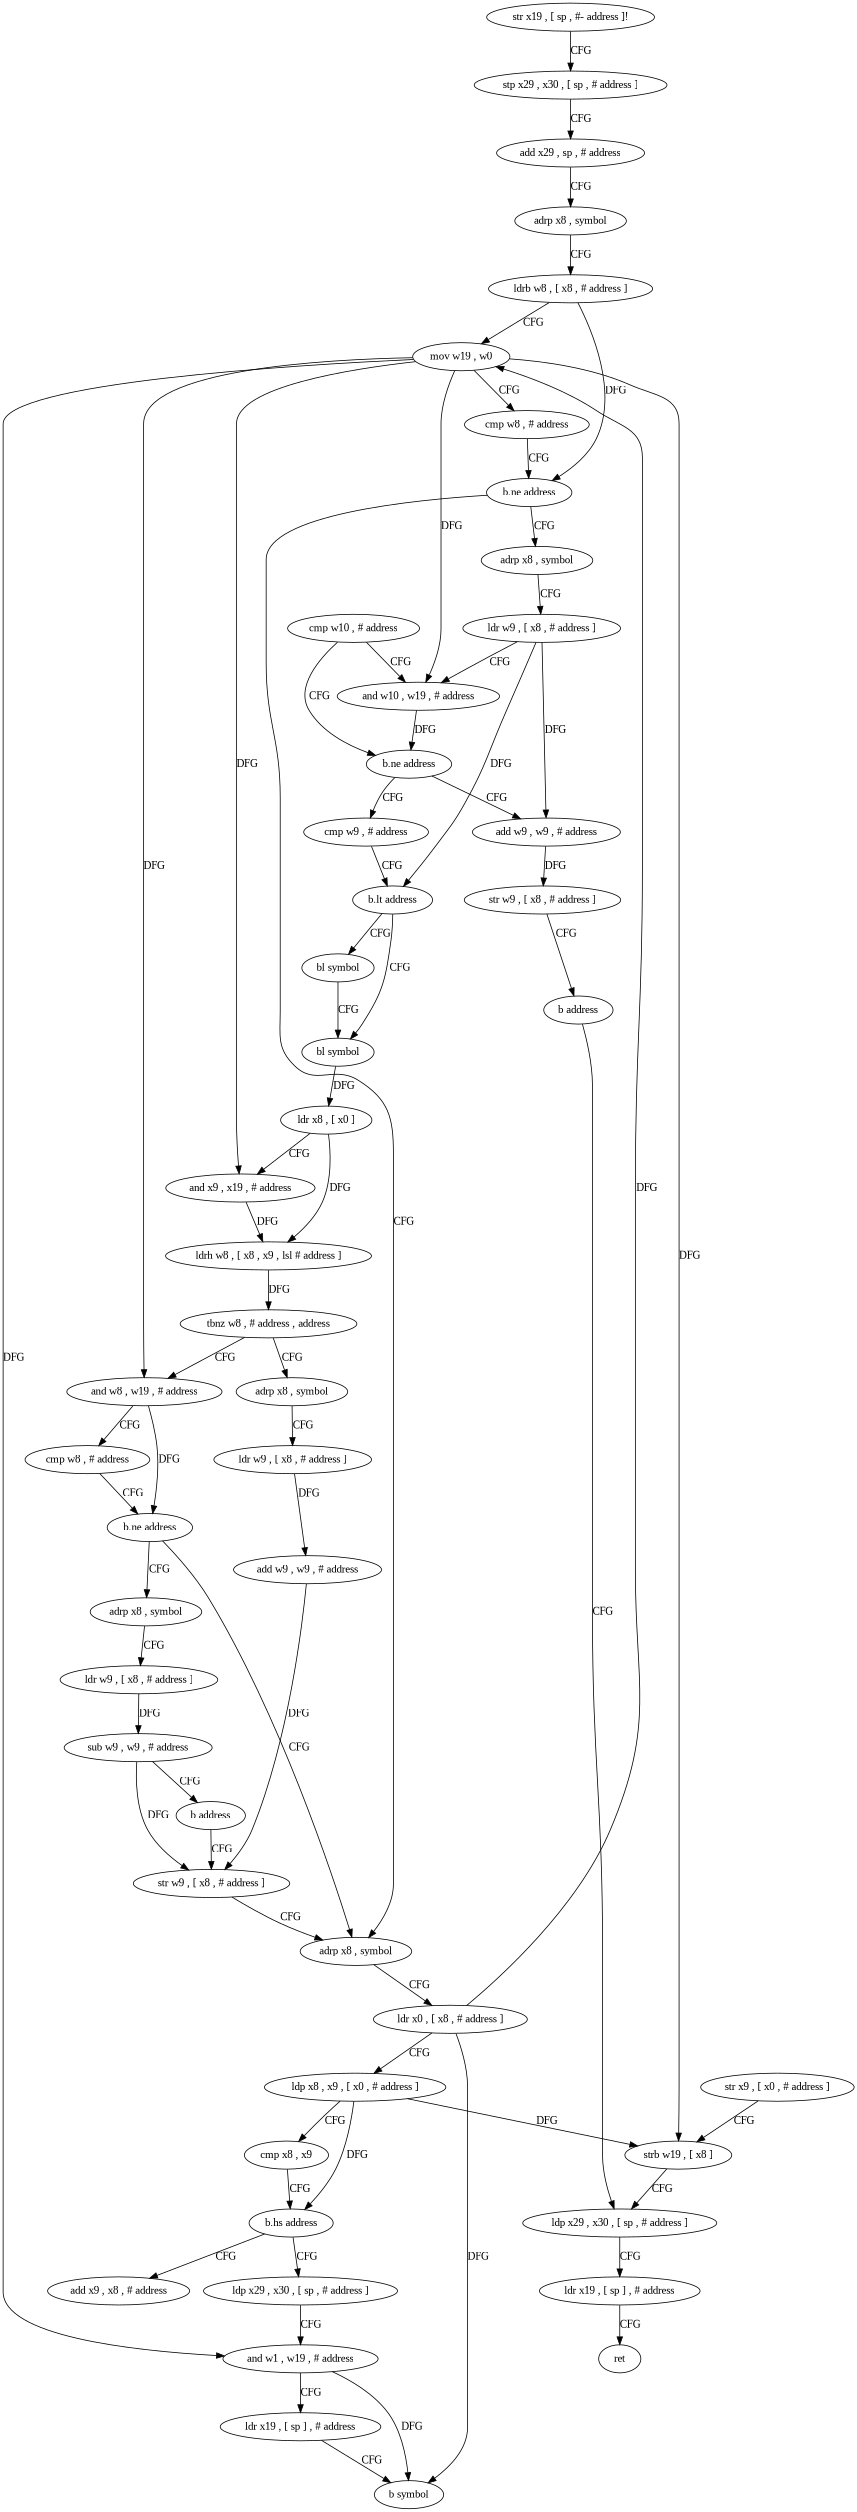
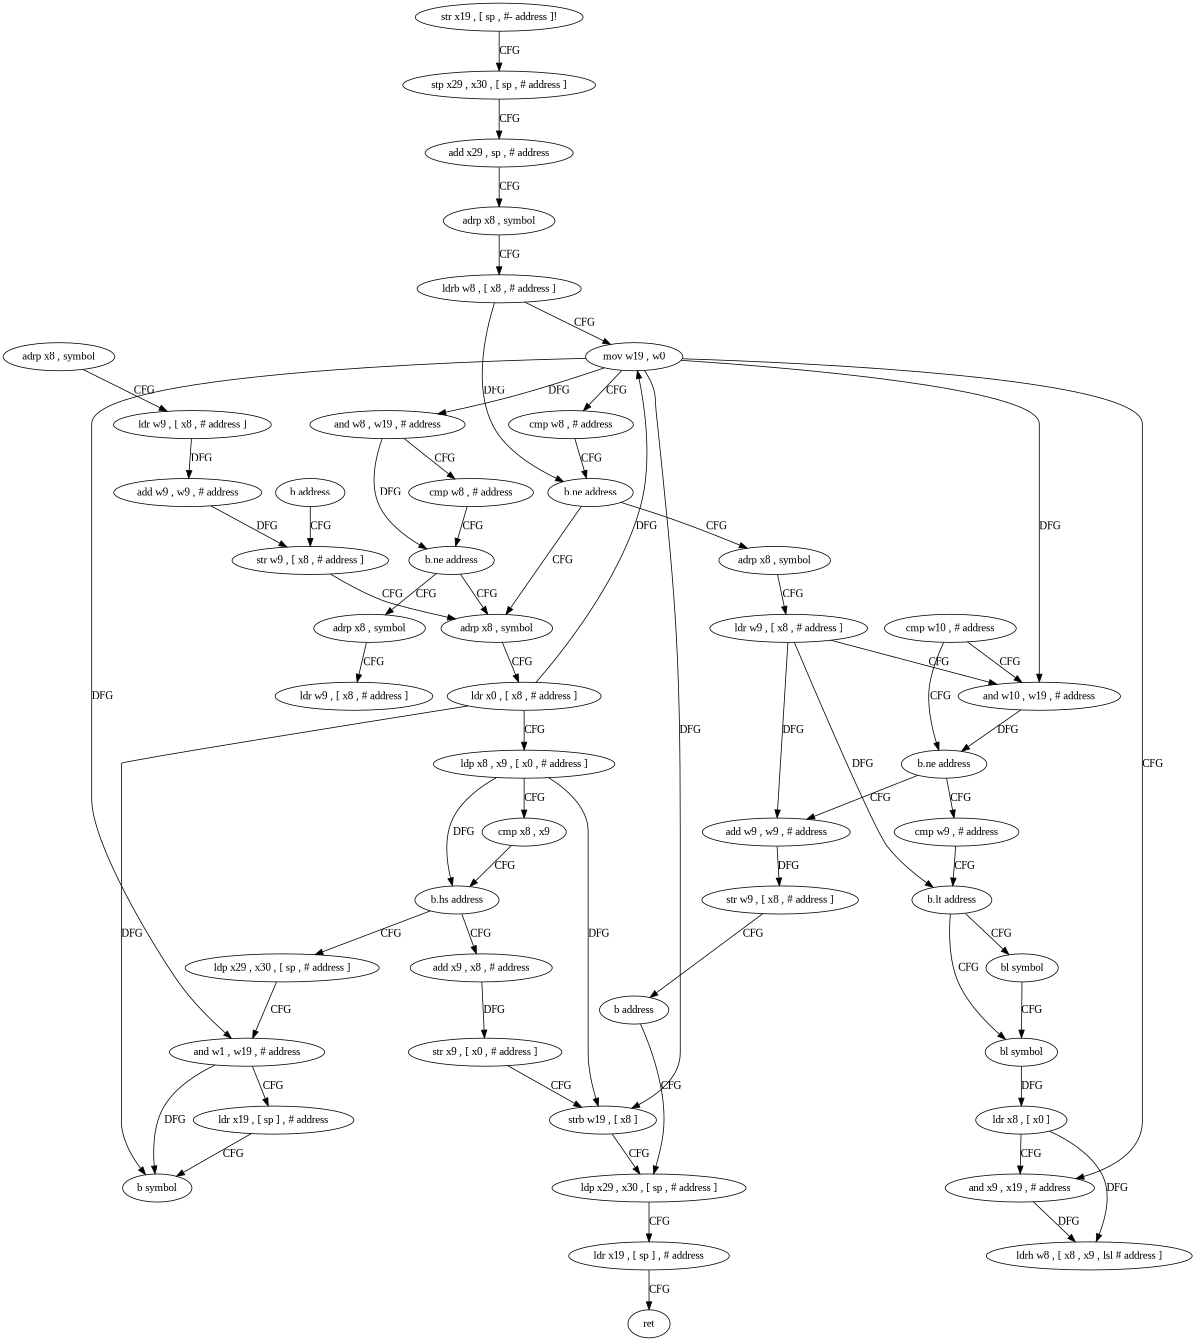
edge "mov w19 , w0" -> "and x9 , x19 , # address": label "DFG" -> "CFG"
edge "add x9 , x8 , # address" -> "str x9 , [ x0 , # address ]": added, label "DFG"
node "tbnz w8 , # address , address": removed
node "sub w9 , w9 , # address": removed
